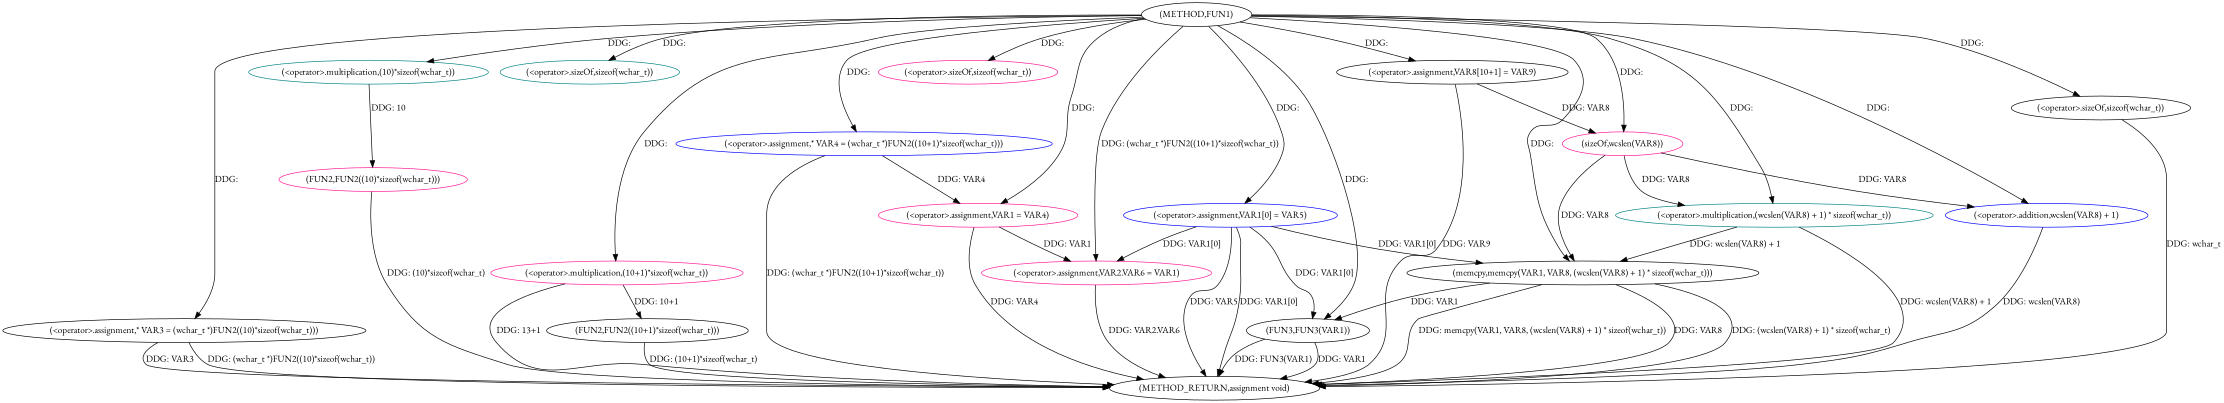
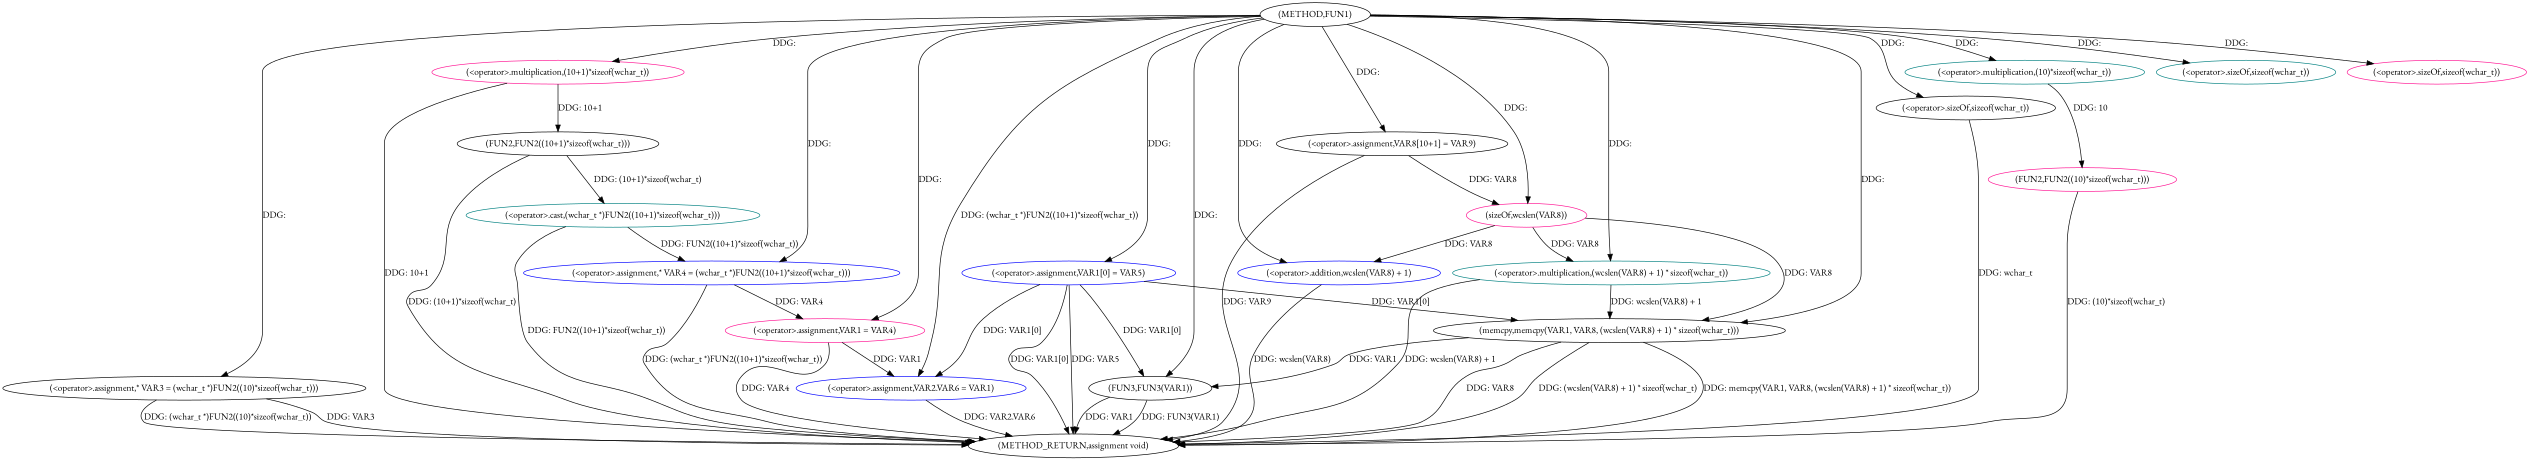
node "(<operator>.cast,(wchar_t *)FUN2((10+1)*sizeof(wchar_t)))": added
node "(<operator>.assignment,VAR2.VAR6 = VAR1)": color deeppink -> blue
edge "(<operator>.multiplication,(10+1)*sizeof(wchar_t))" -> "(METHOD_RETURN,assignment void)": label "DDG: 13+1" -> "DDG: 10+1"
